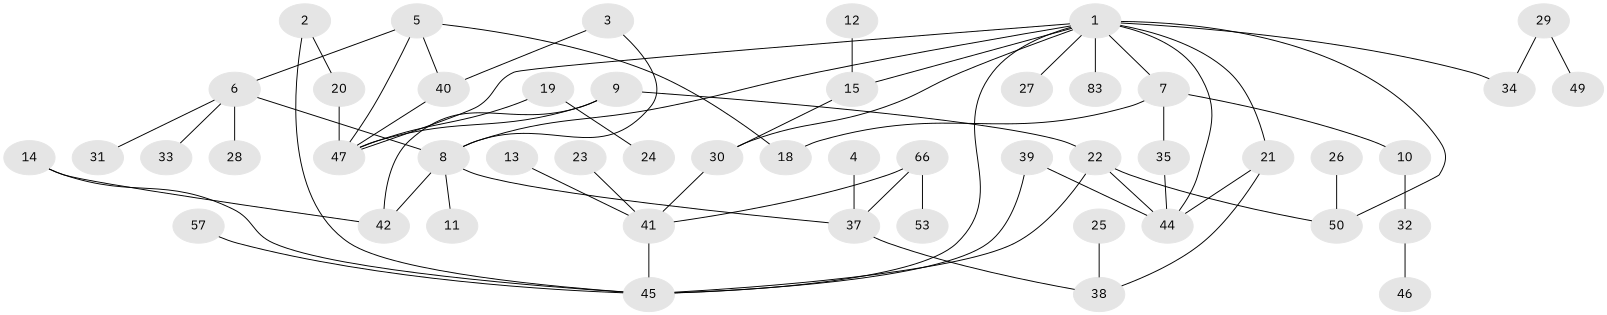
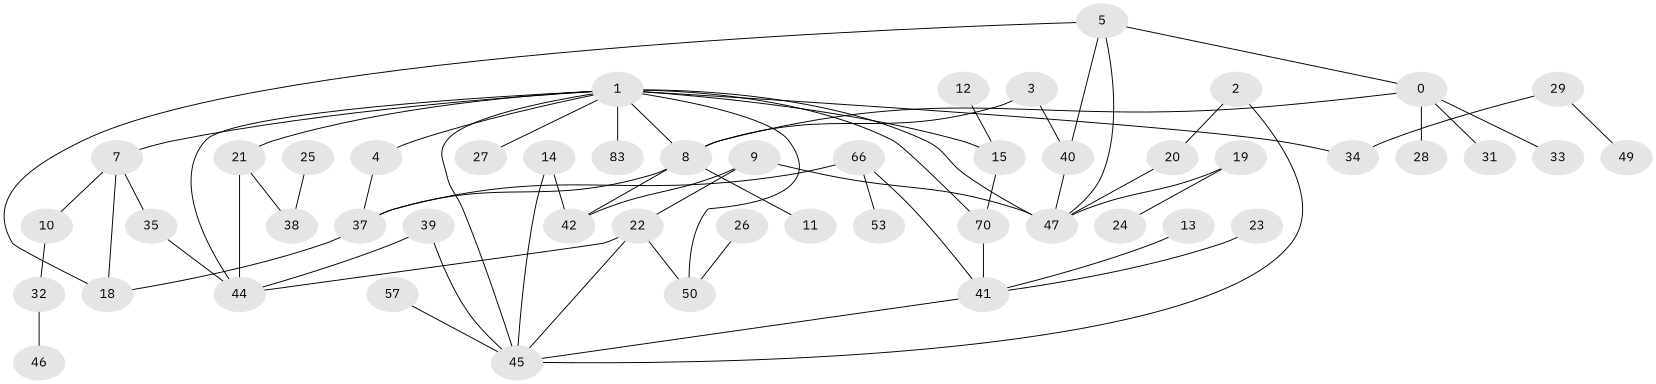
node "6": label "6" -> "0"
edge "1" -- "4": added
node "30": label "30" -> "70"
edge "37" -- "38": now "37" -- "18"
